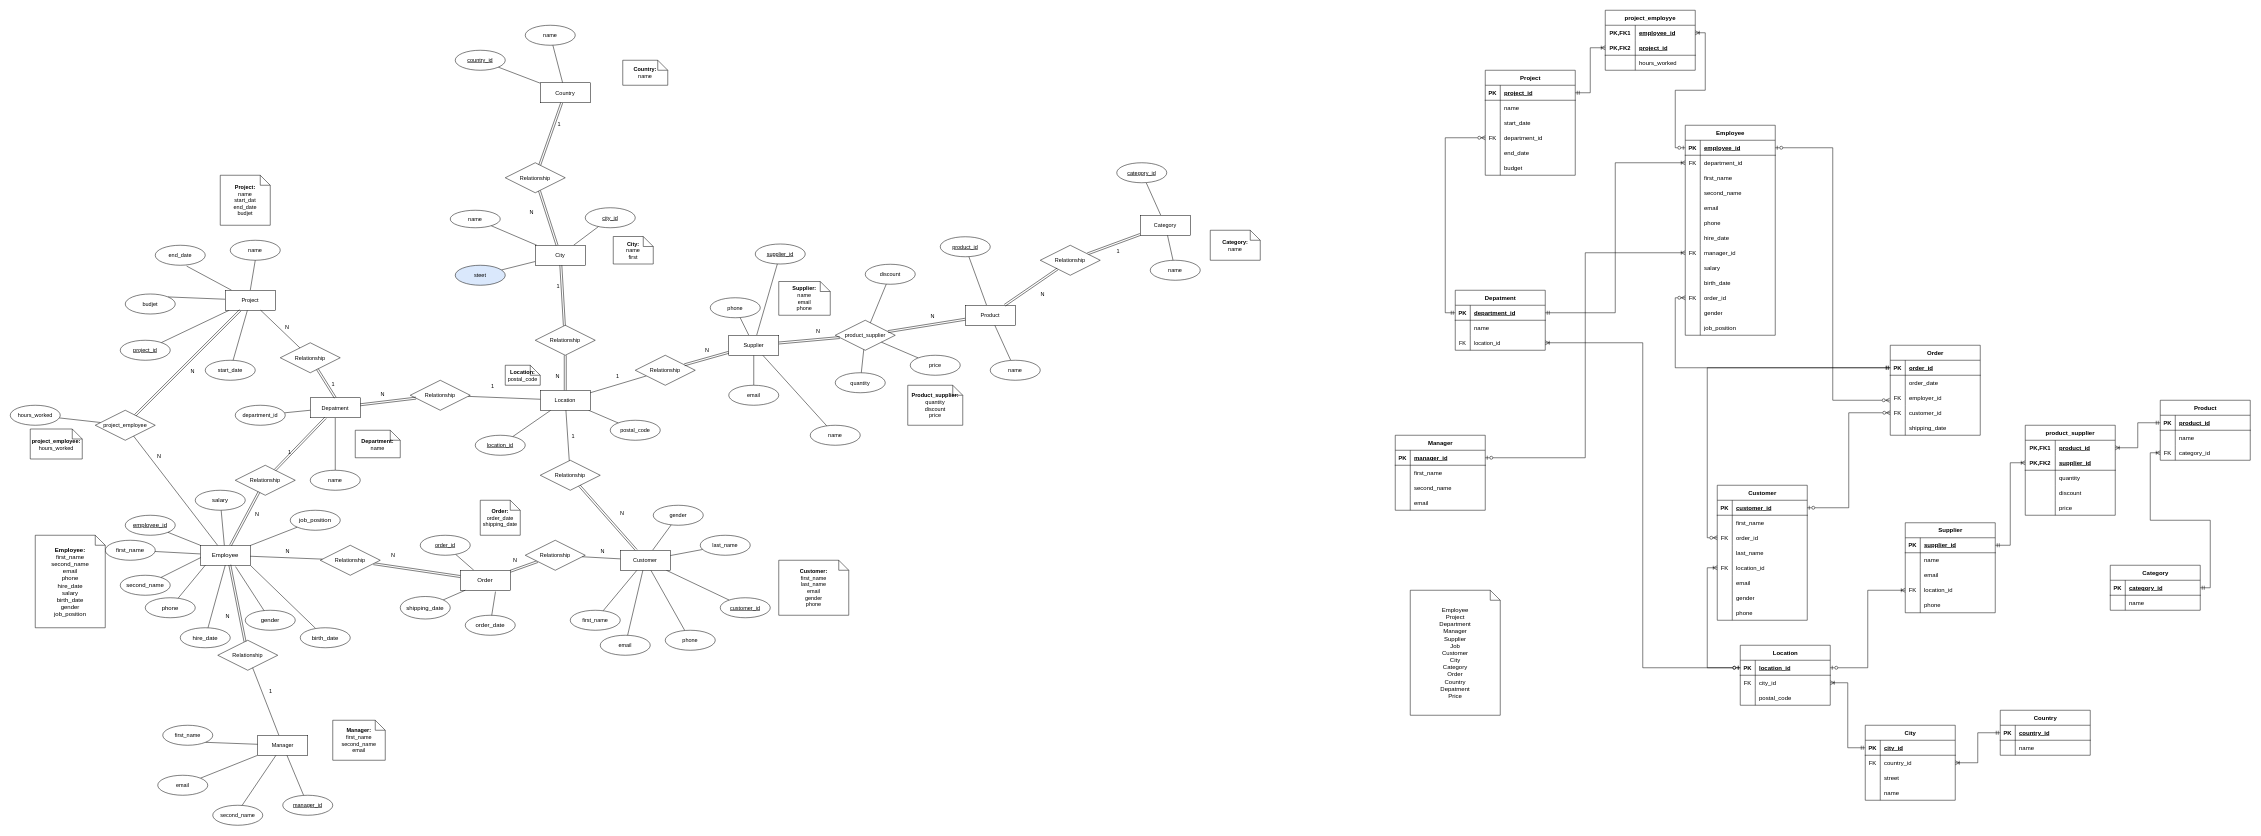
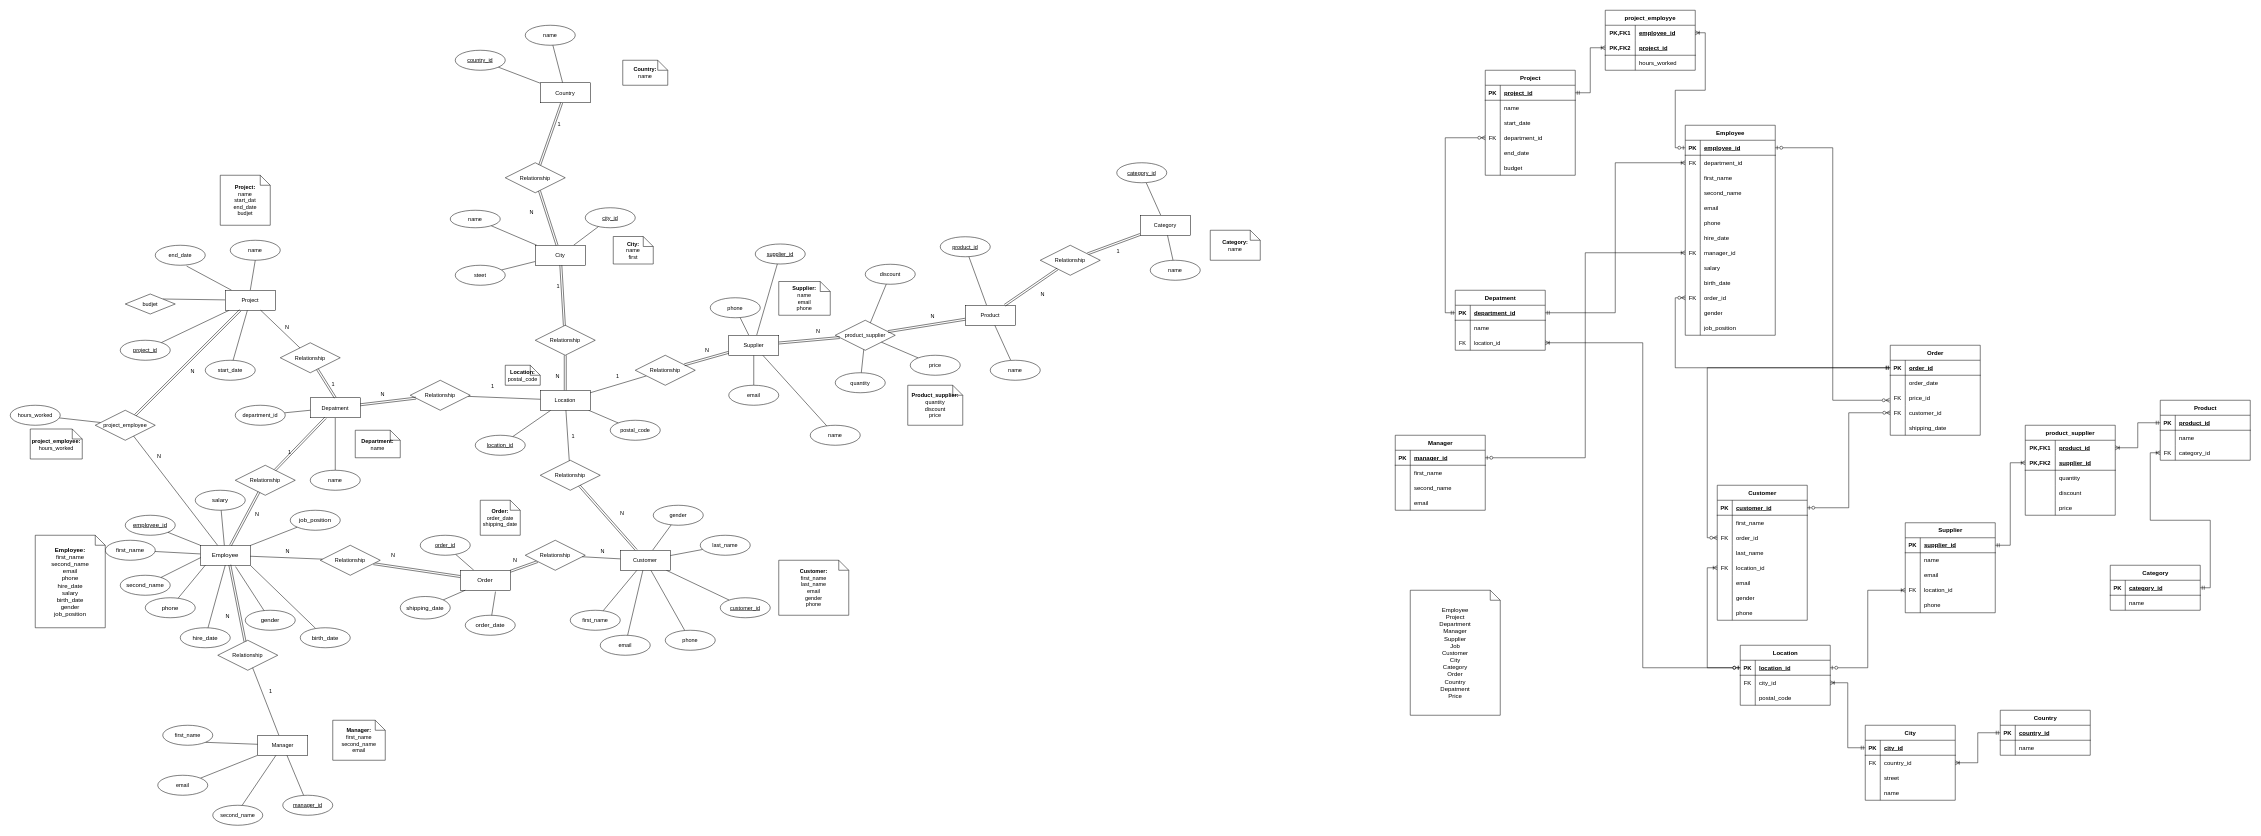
node "steet": fillcolor #dae8fc -> #ffffff
node "budjet": shape ellipse -> diamond
node "employer_id": label "employer_id" -> "price_id"
